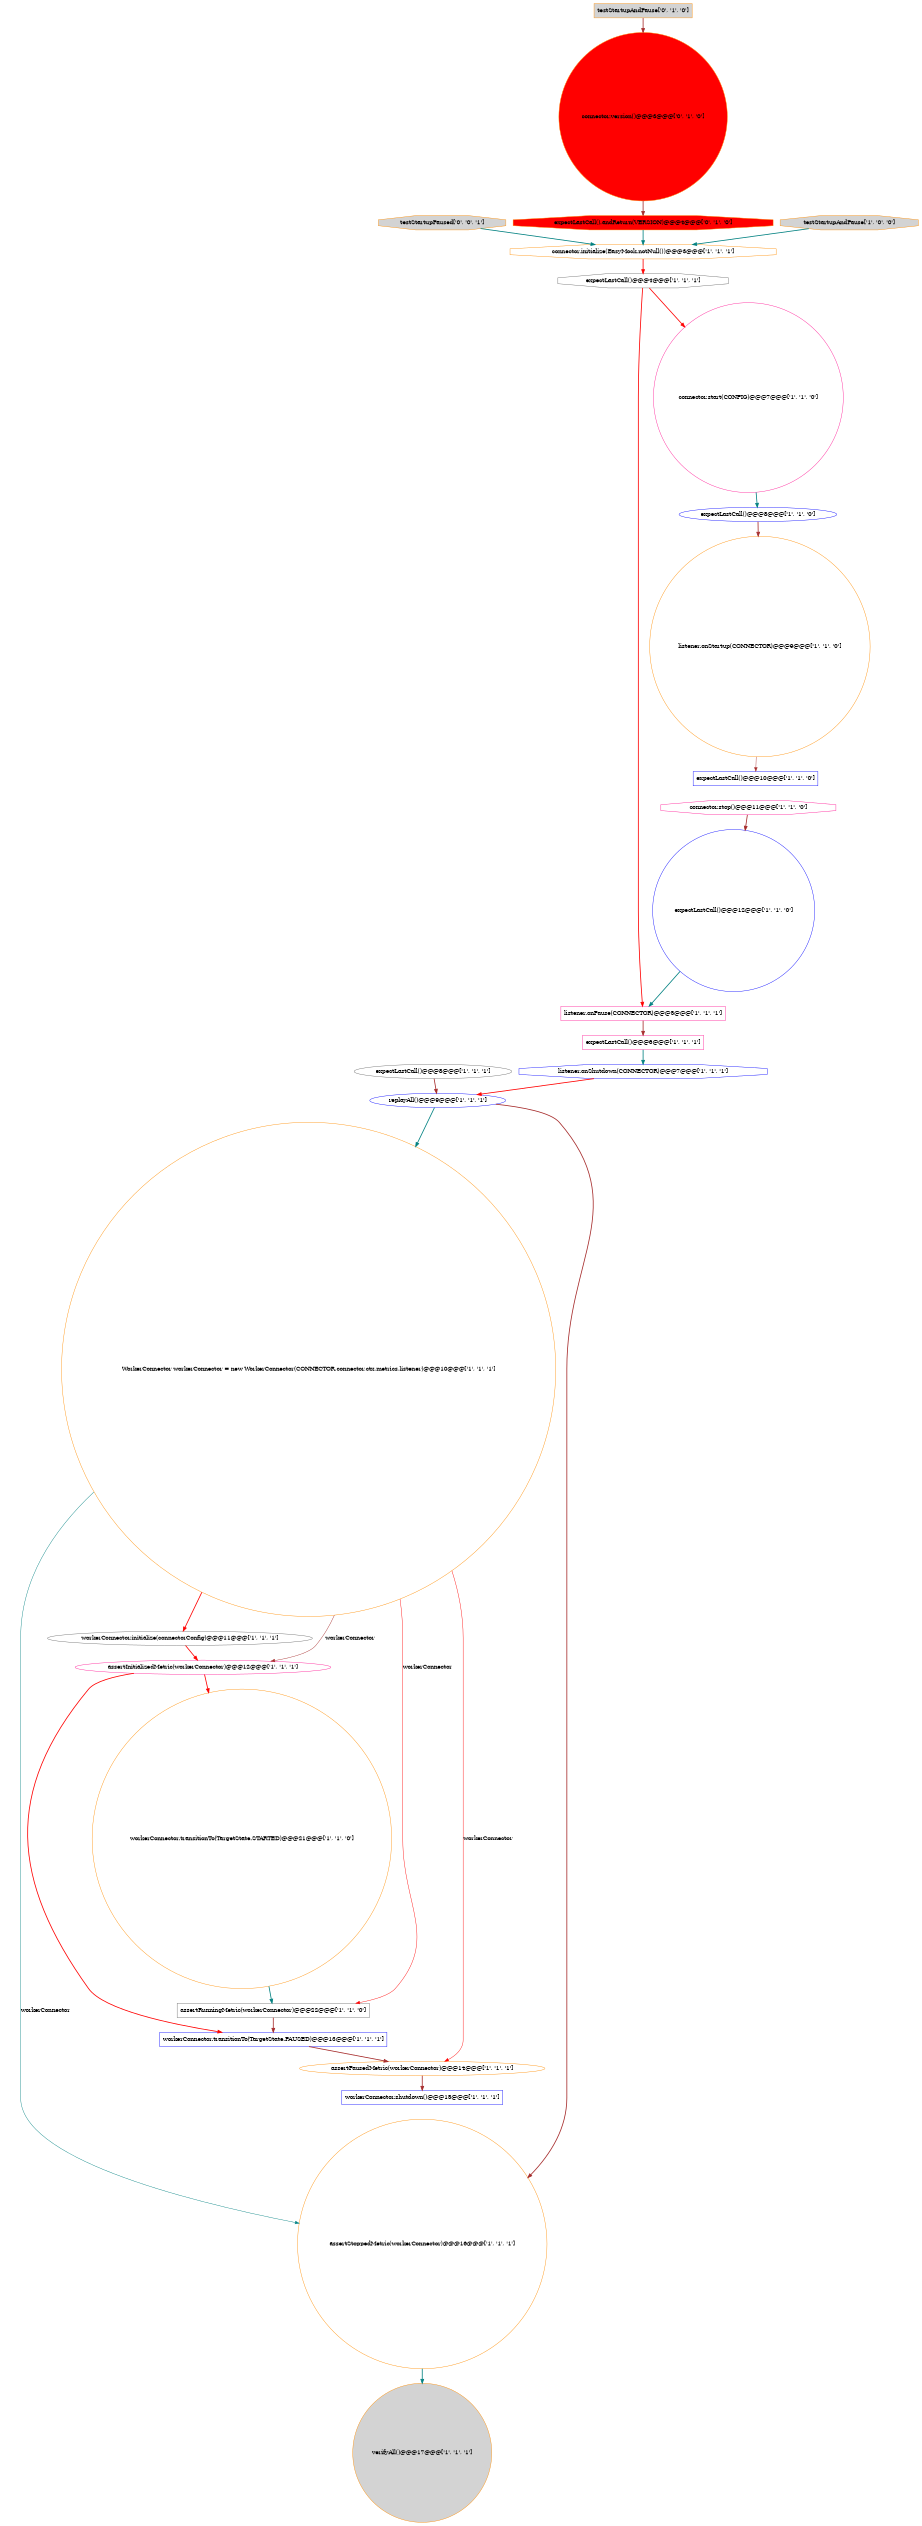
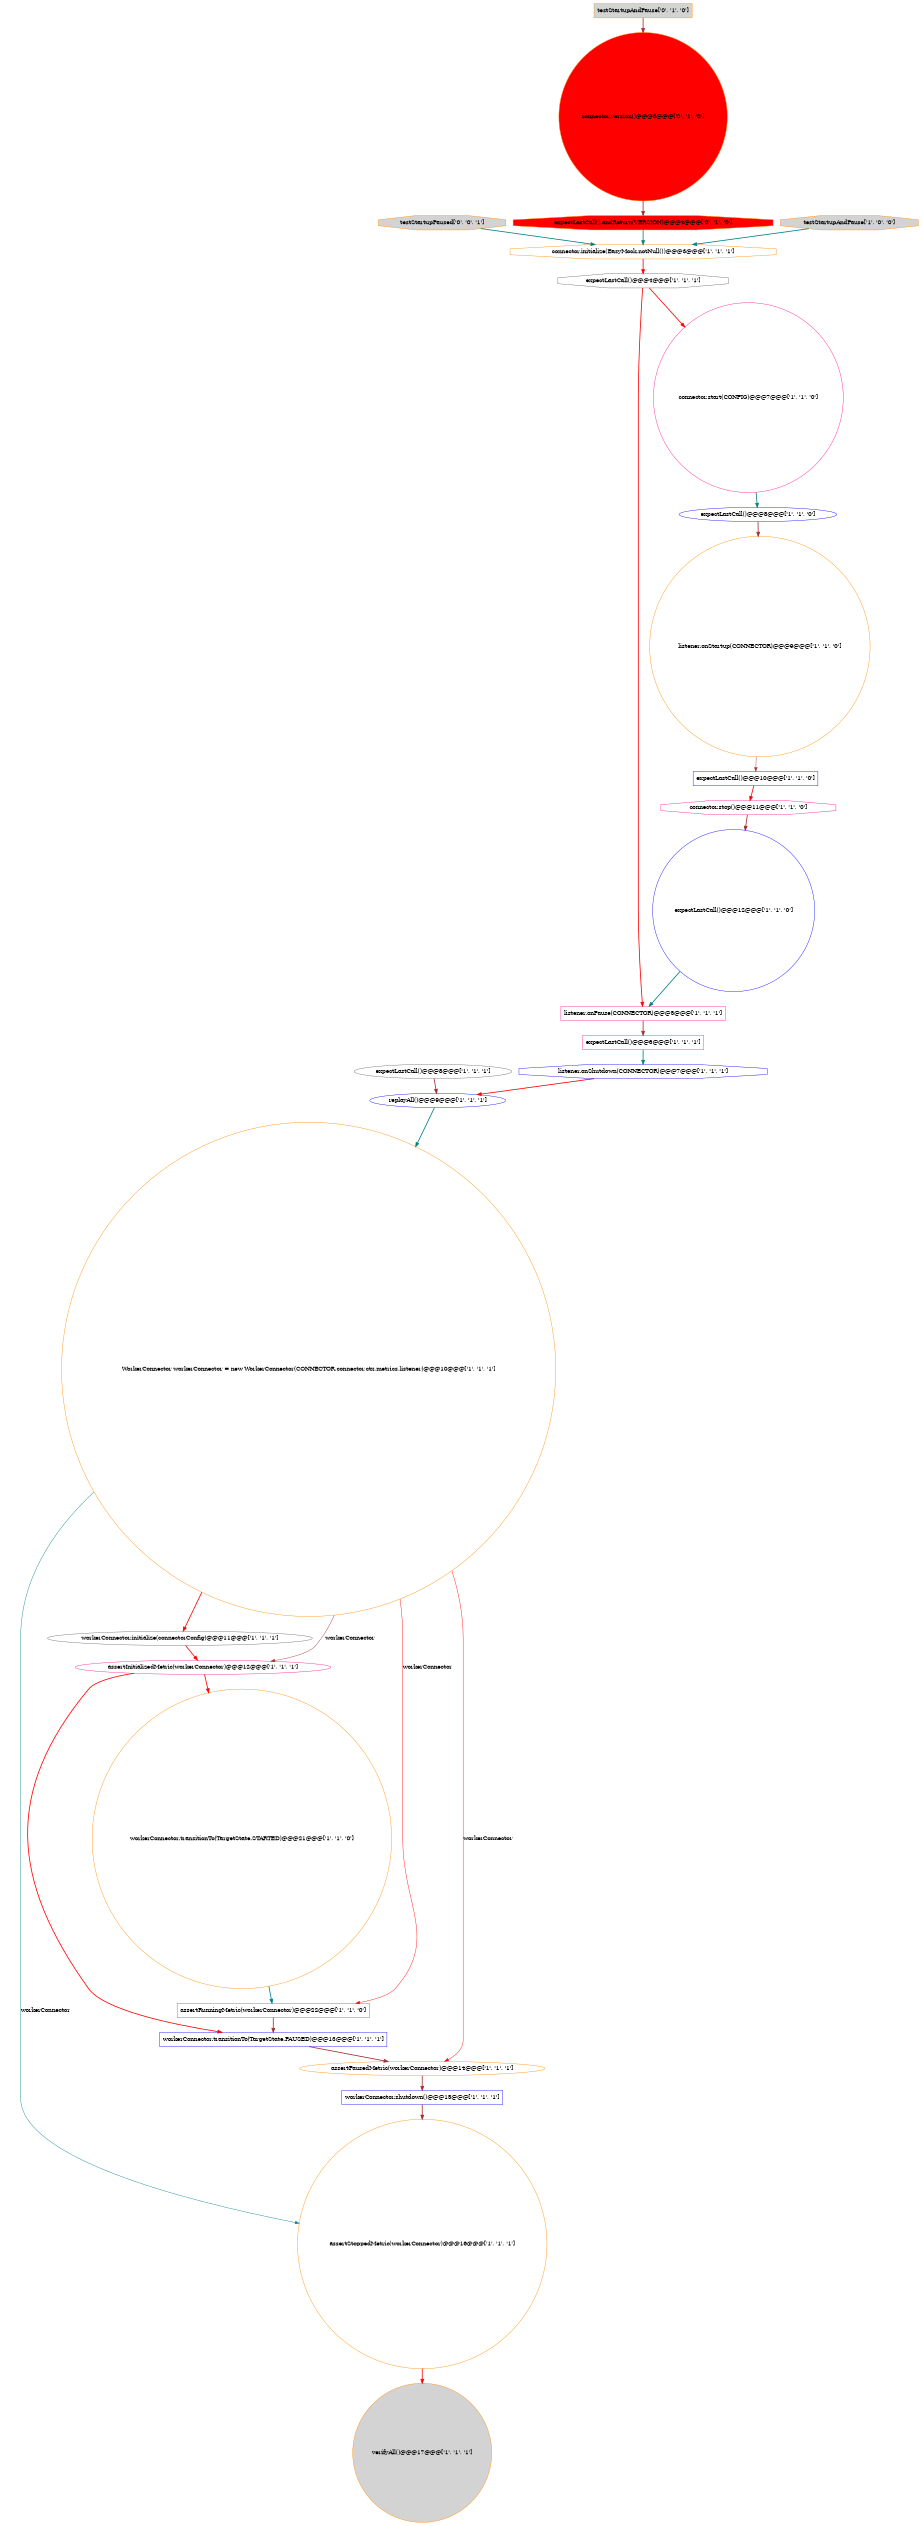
edge "expectLastCall()@@@10@@@['1', '1', '0']" -> "connector.stop()@@@11@@@['1', '1', '0']": added
edge "replayAll()@@@9@@@['1', '1', '1']" -> "assertStoppedMetric(workerConnector)@@@16@@@['1', '1', '1']": now "workerConnector.shutdown()@@@15@@@['1', '1', '1']" -> "assertStoppedMetric(workerConnector)@@@16@@@['1', '1', '1']"
edge "assertStoppedMetric(workerConnector)@@@16@@@['1', '1', '1']" -> "verifyAll()@@@17@@@['1', '1', '1']": color teal -> red
